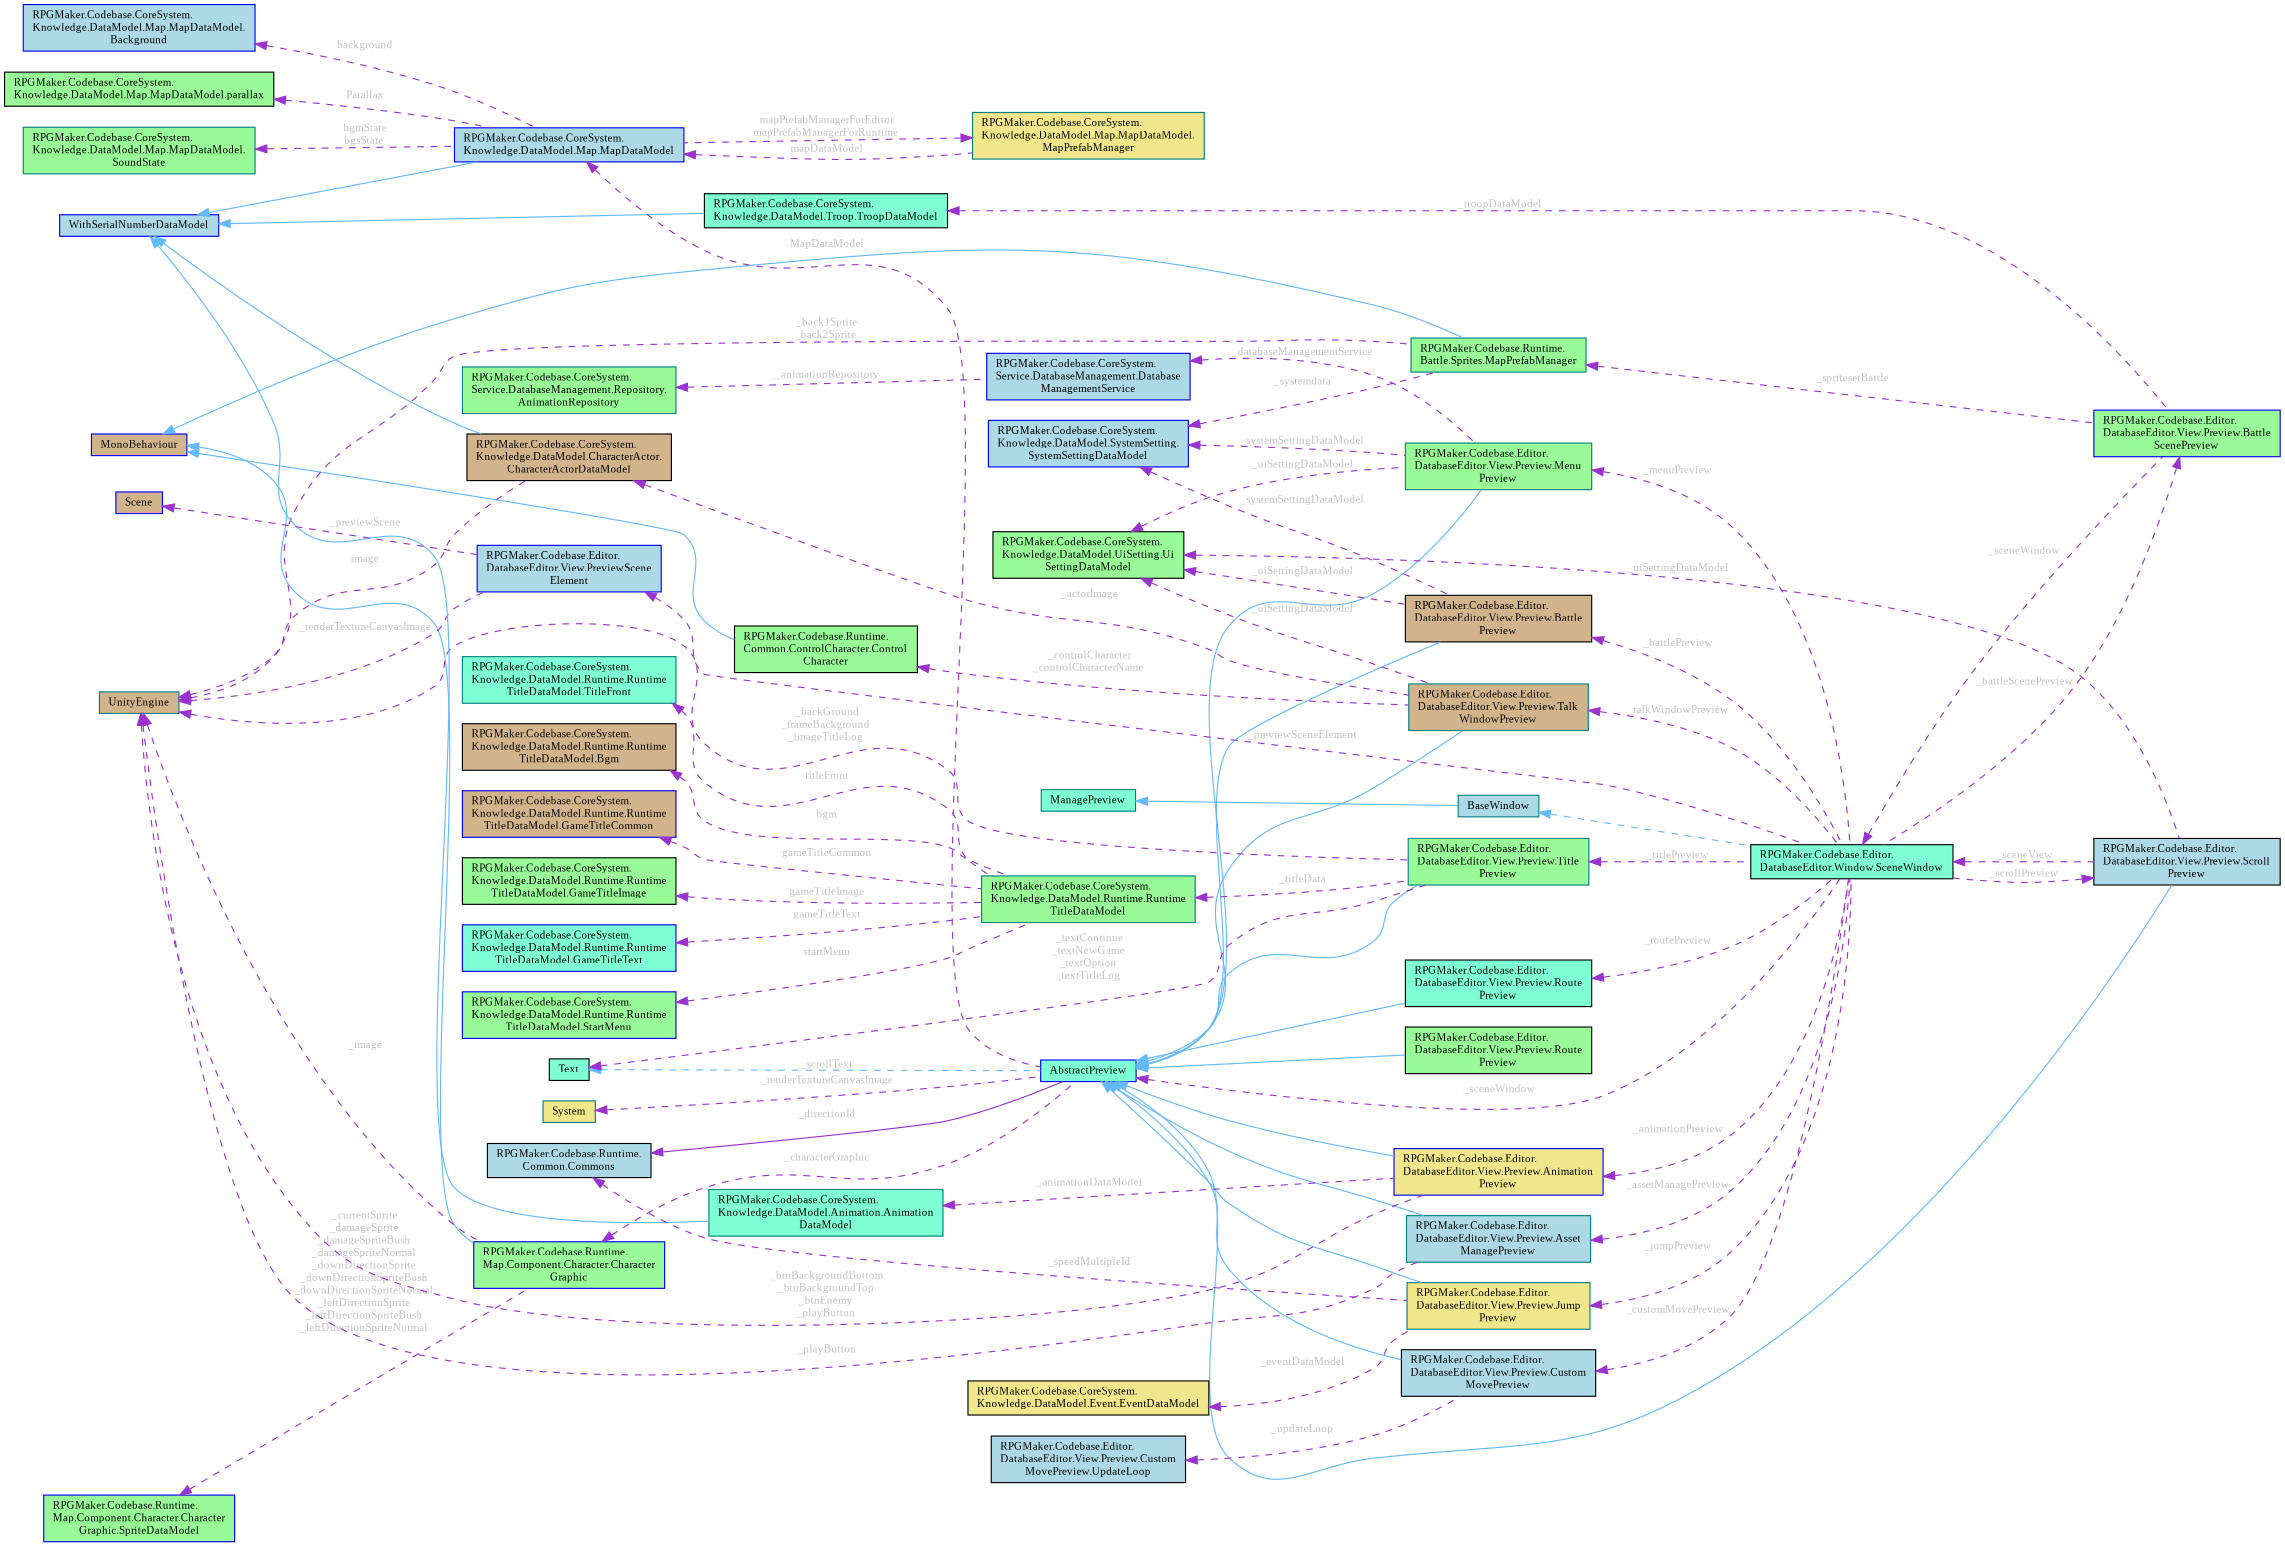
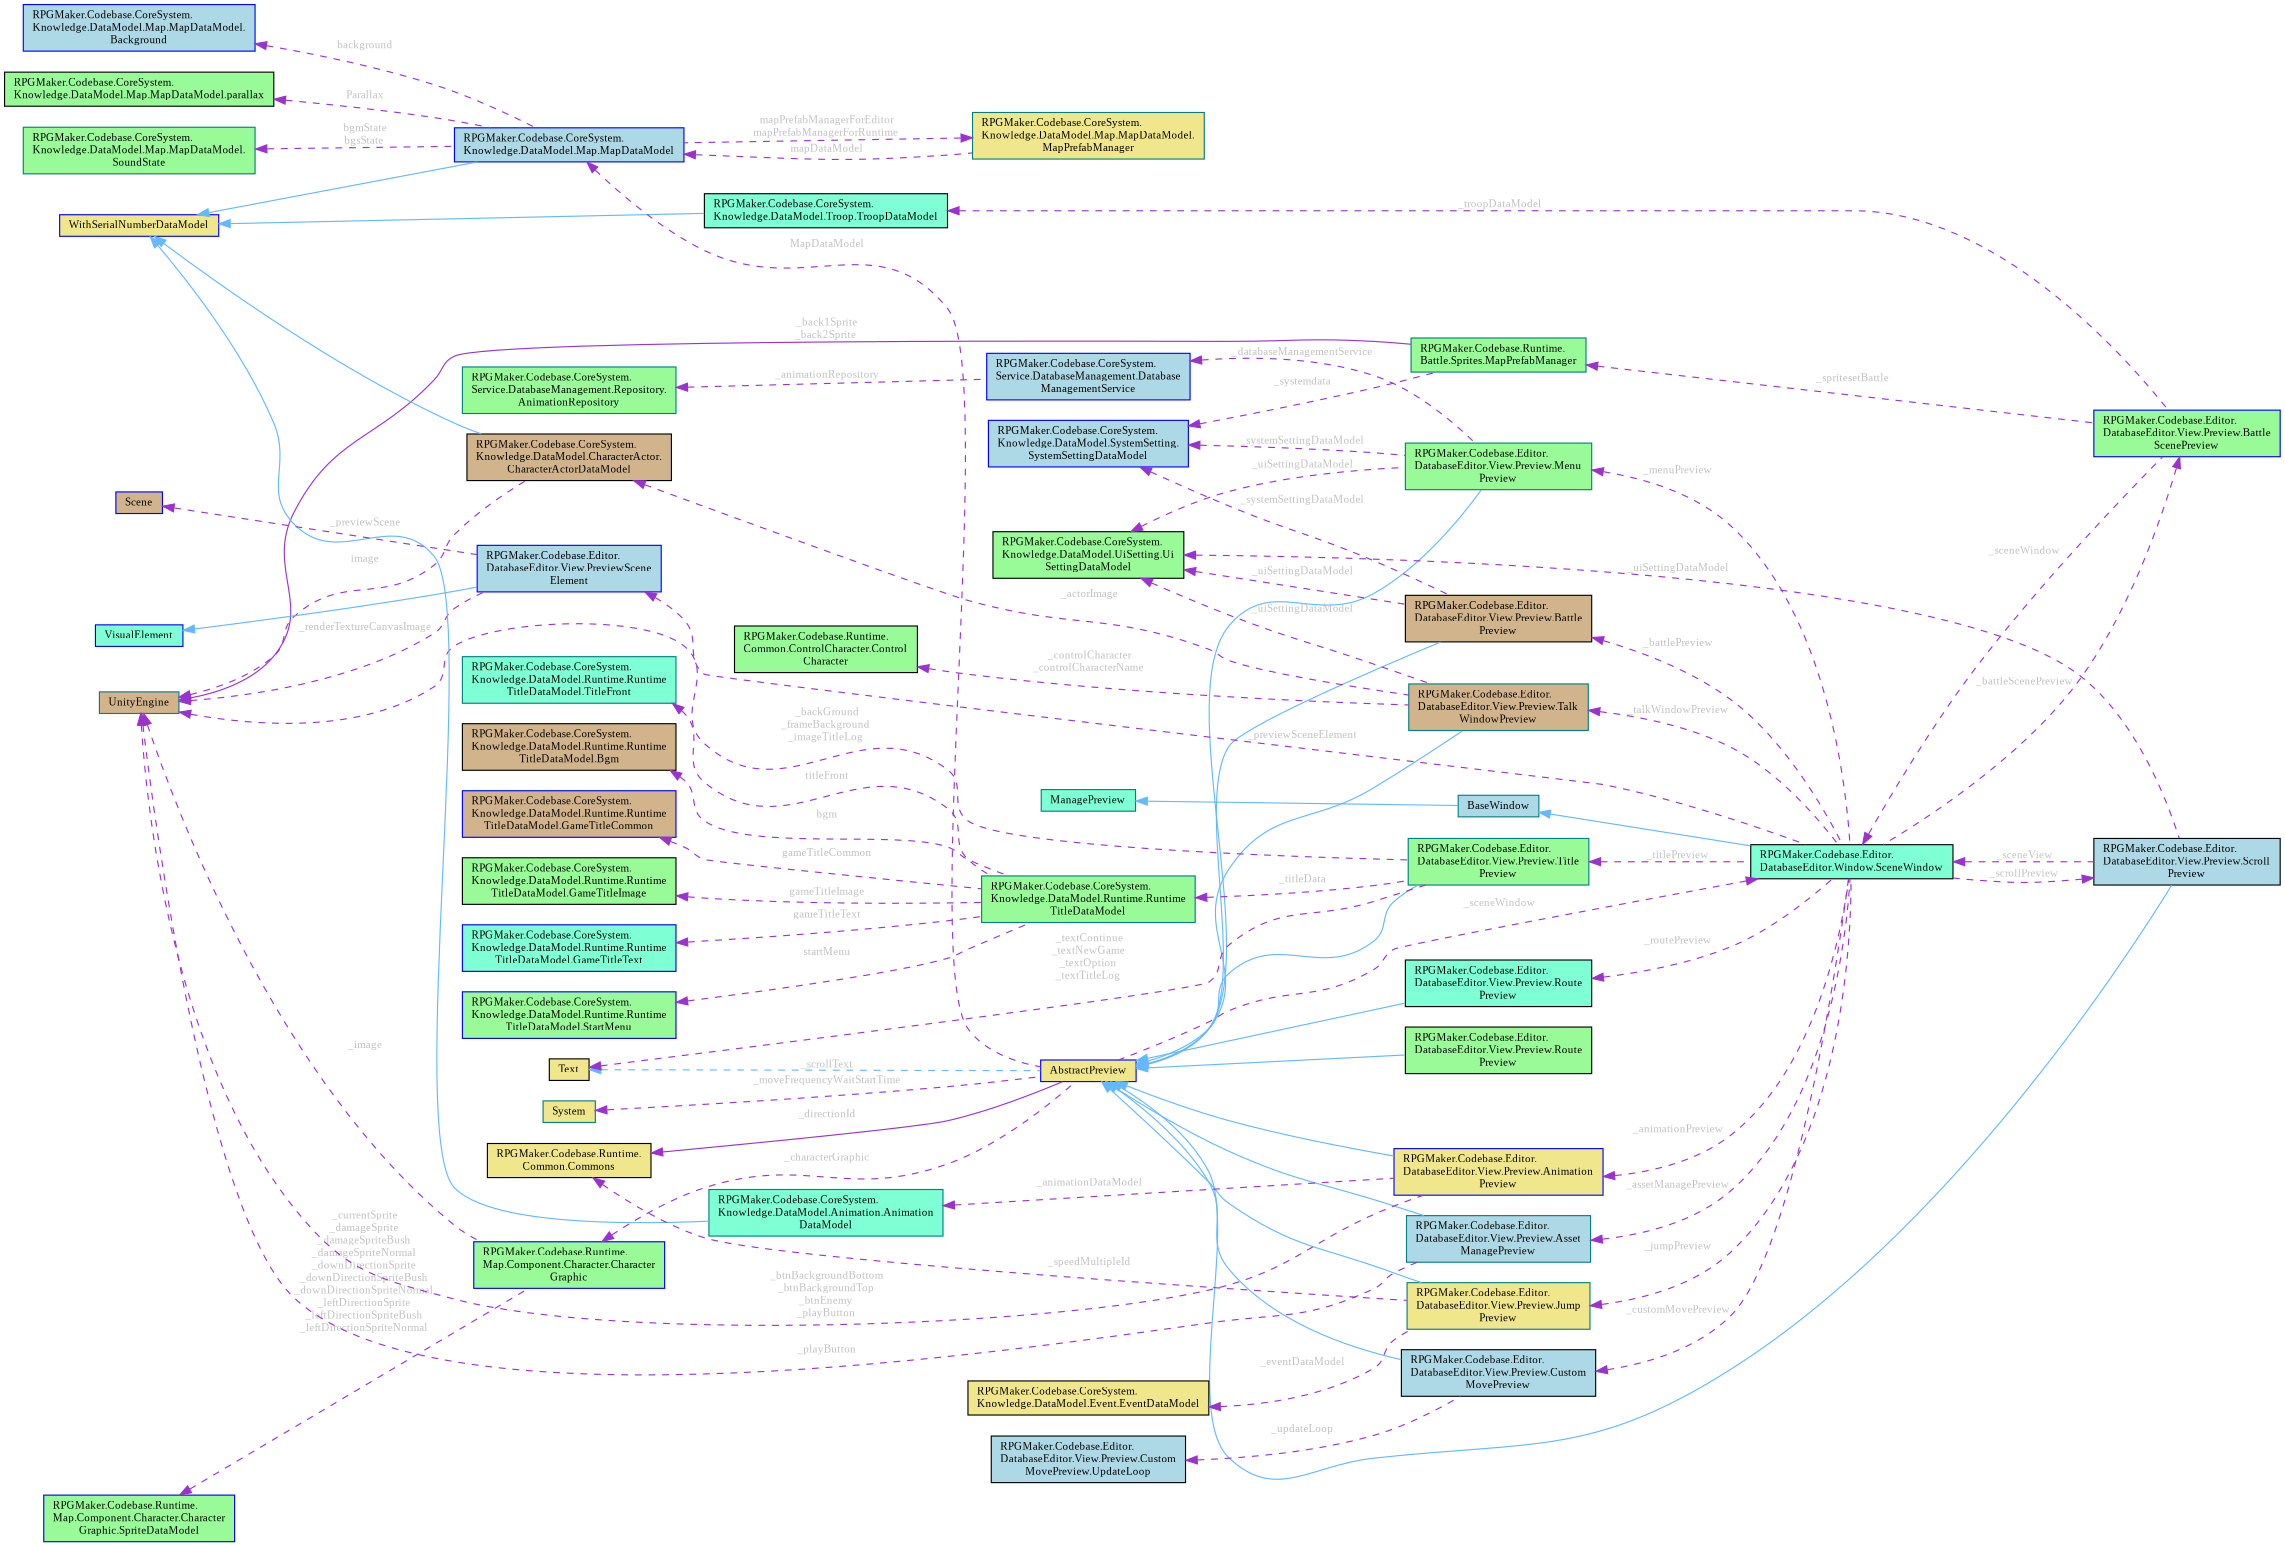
node "WithSerialNumberDataModel": fillcolor lightblue -> khaki
edge "RPGMaker.Codebase.Runtime. Battle.Sprites.MapPrefabManager" -> "UnityEngine": style dashed -> solid
node "MonoBehaviour": removed
node "VisualElement": added
edge "RPGMaker.Codebase.Editor. DatabaseEditor.Window.SceneWindow" -> "BaseWindow": style dashed -> solid
node "Text": fillcolor aquamarine -> khaki
node "AbstractPreview": fillcolor aquamarine -> khaki
edge "AbstractPreview" -> "System": label " _renderTextureCanvasImage" -> " _moveFrequencyWaitStartTime"
edge "RPGMaker.Codebase.Editor. DatabaseEditor.Window.SceneWindow" -> "AbstractPreview": reversed
node "RPGMaker.Codebase.Runtime. Common.Commons": fillcolor lightblue -> khaki
